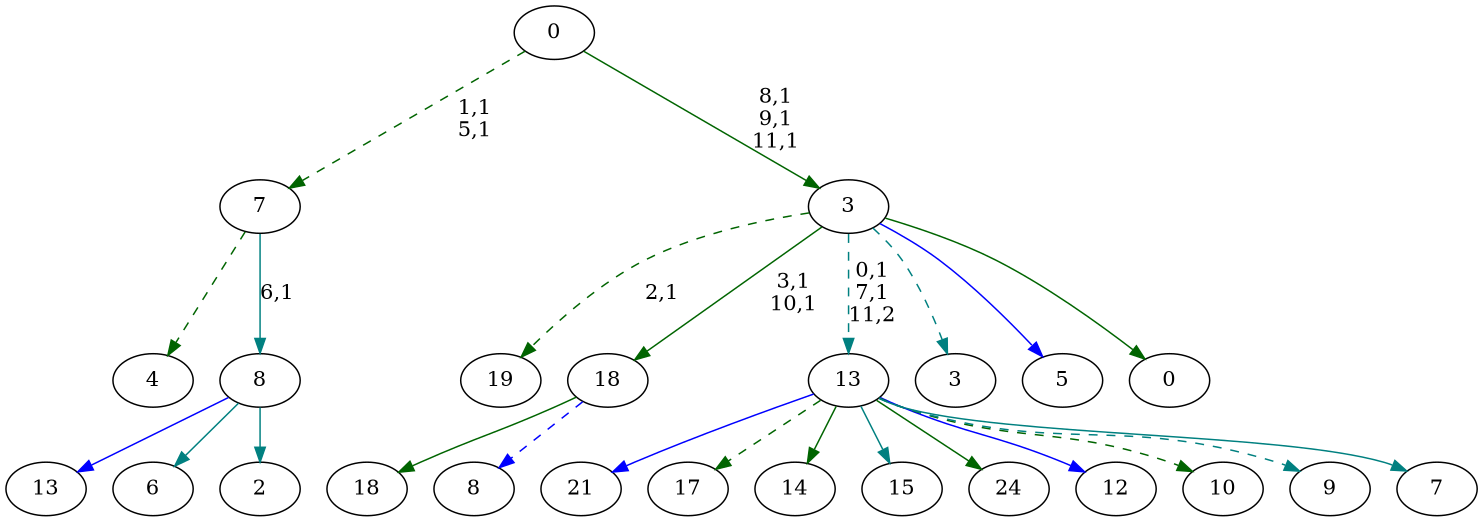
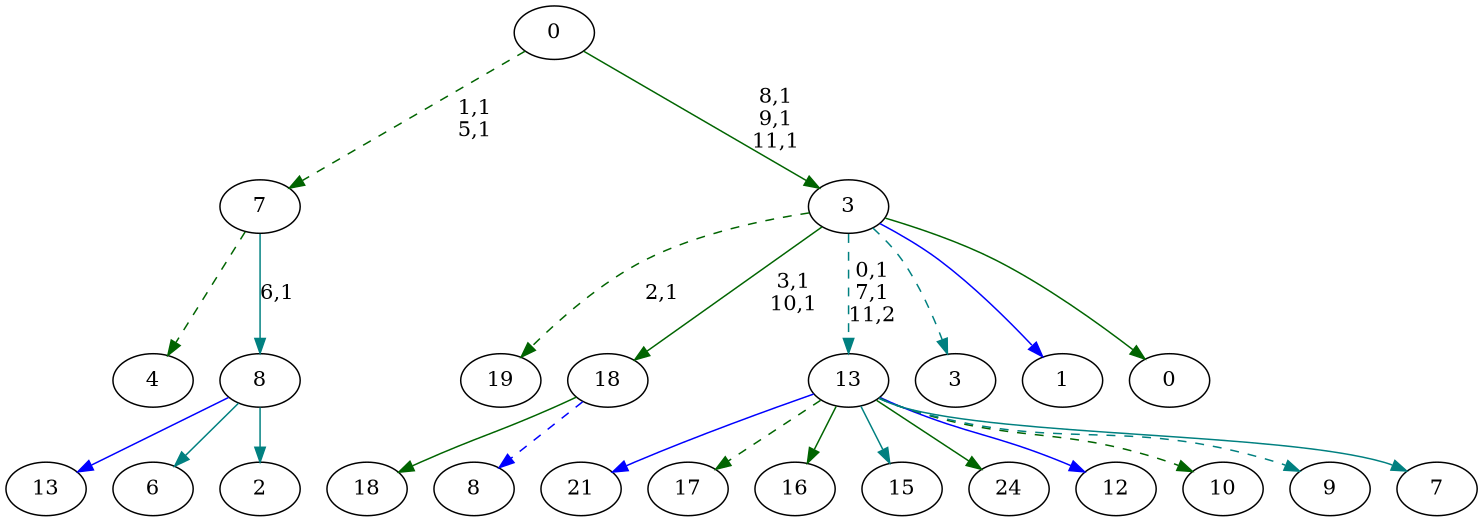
node "5": label "5" -> "1"
node "14": label "14" -> "16"
